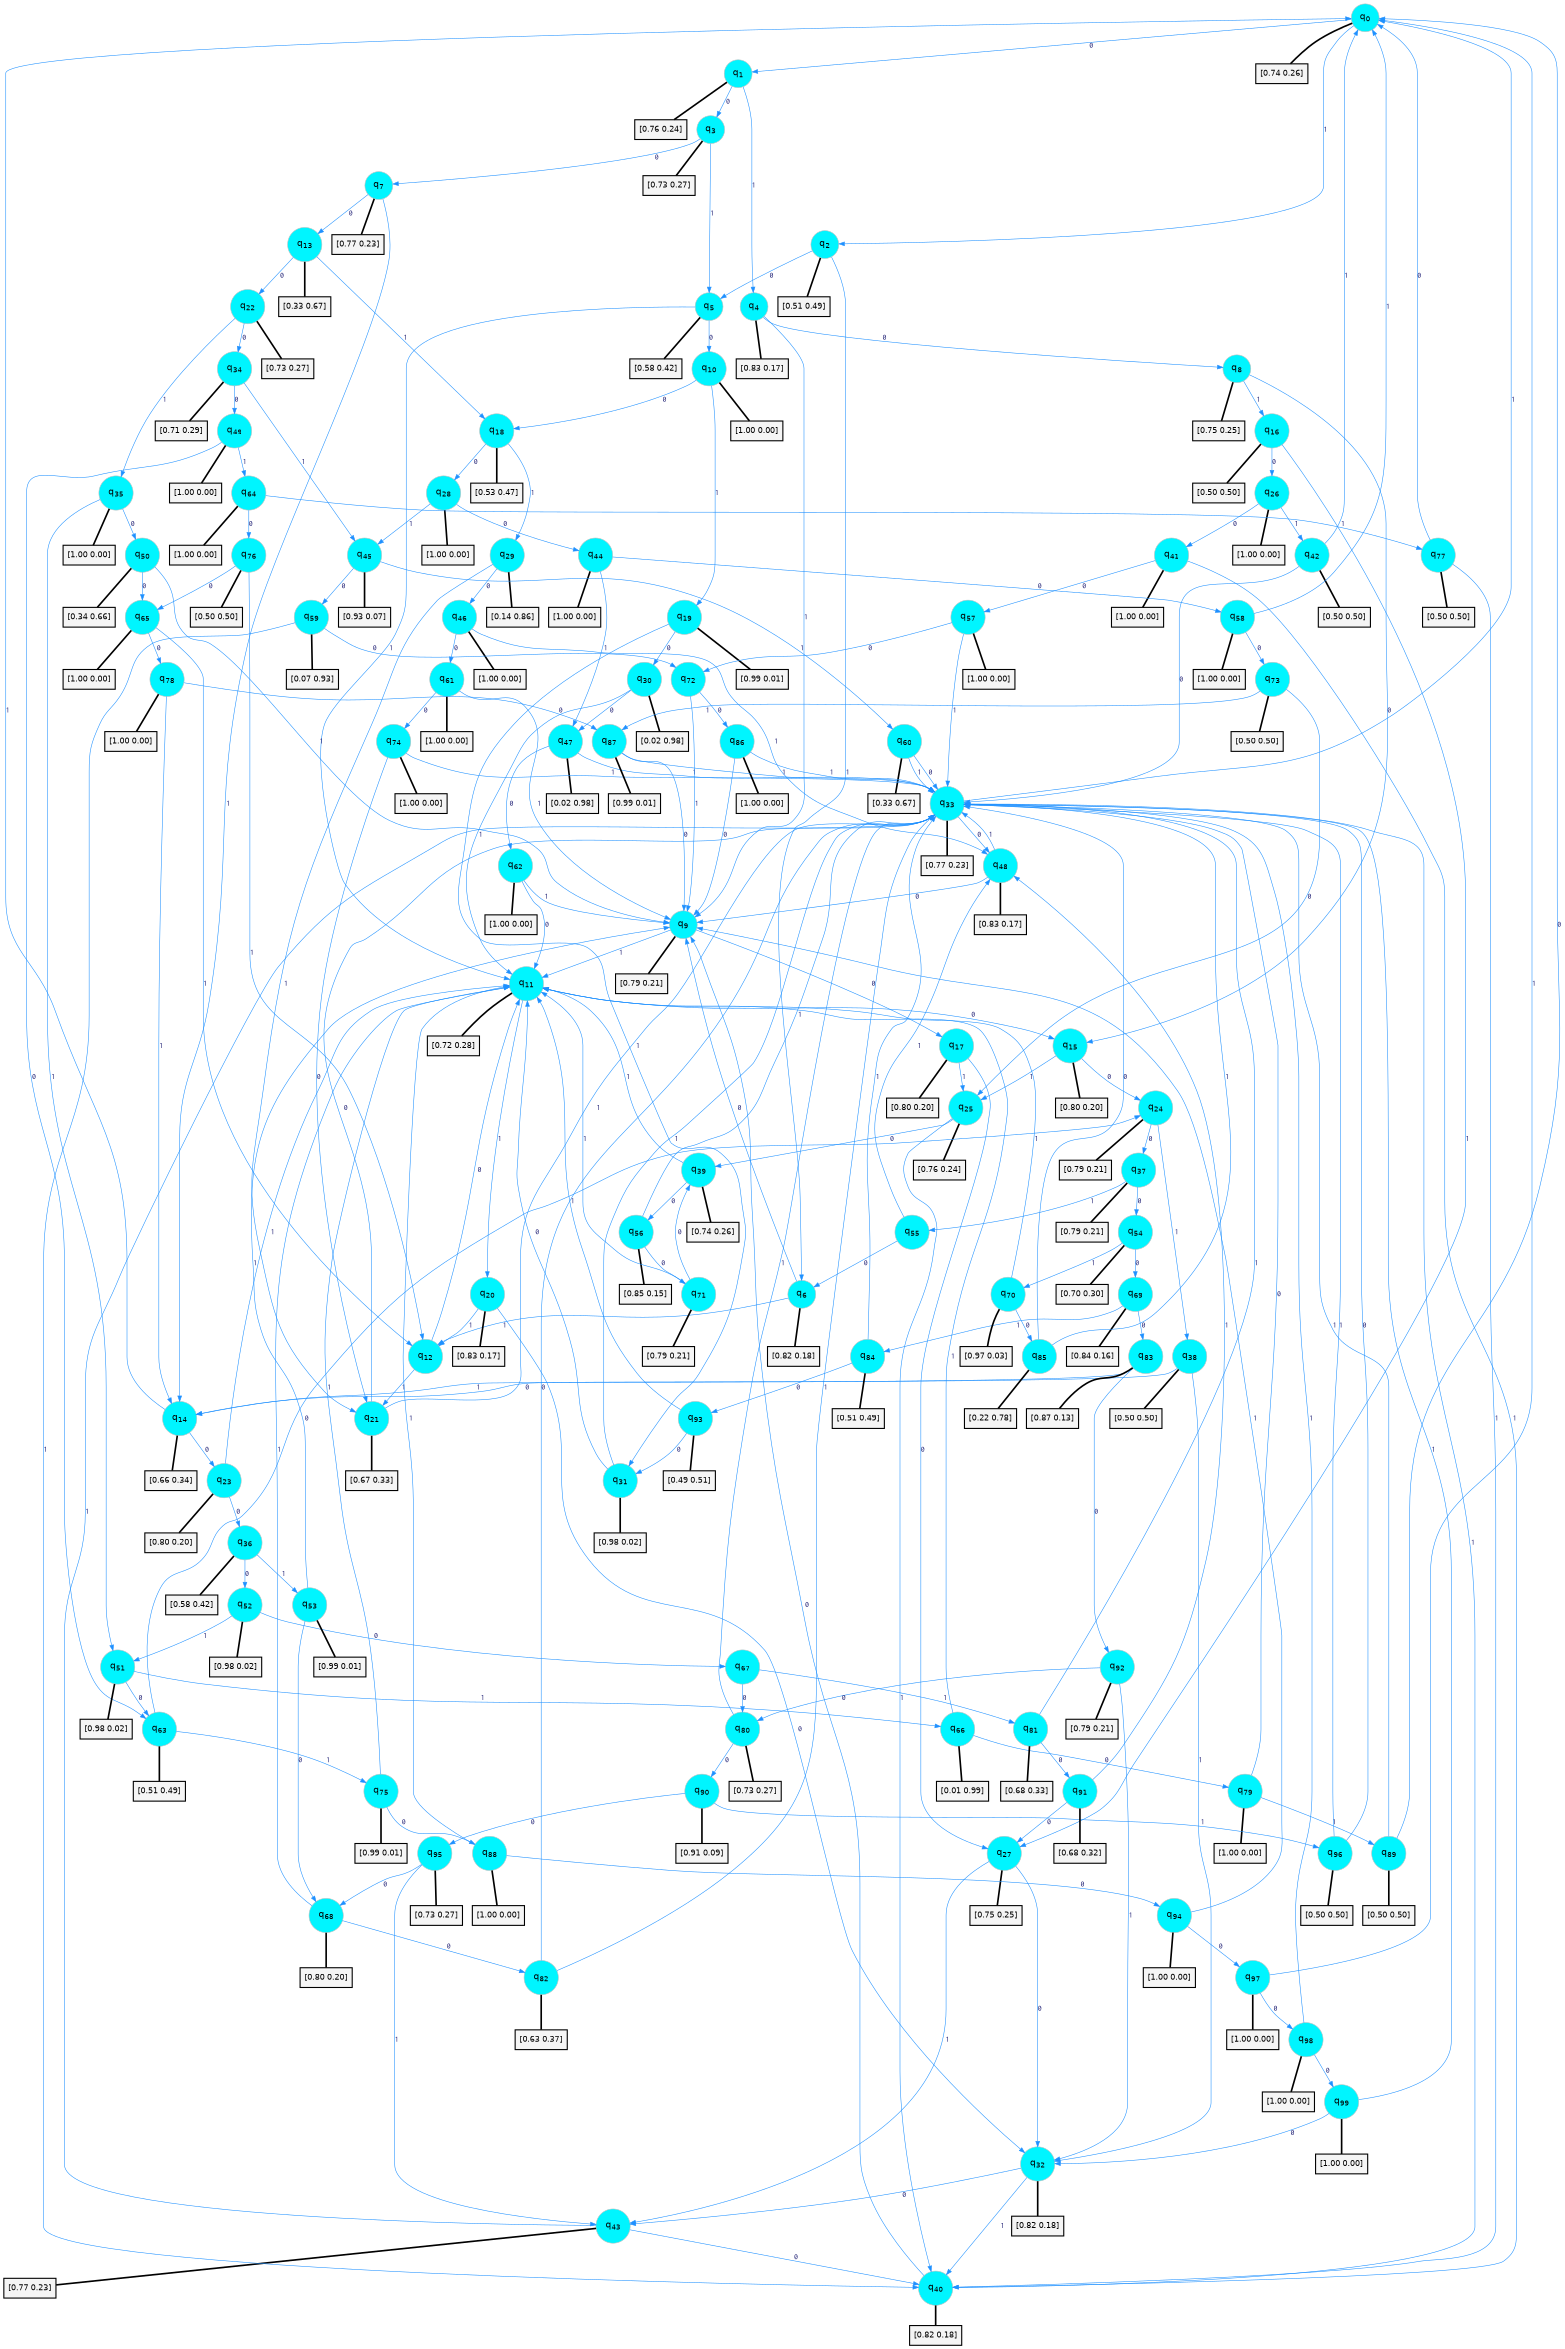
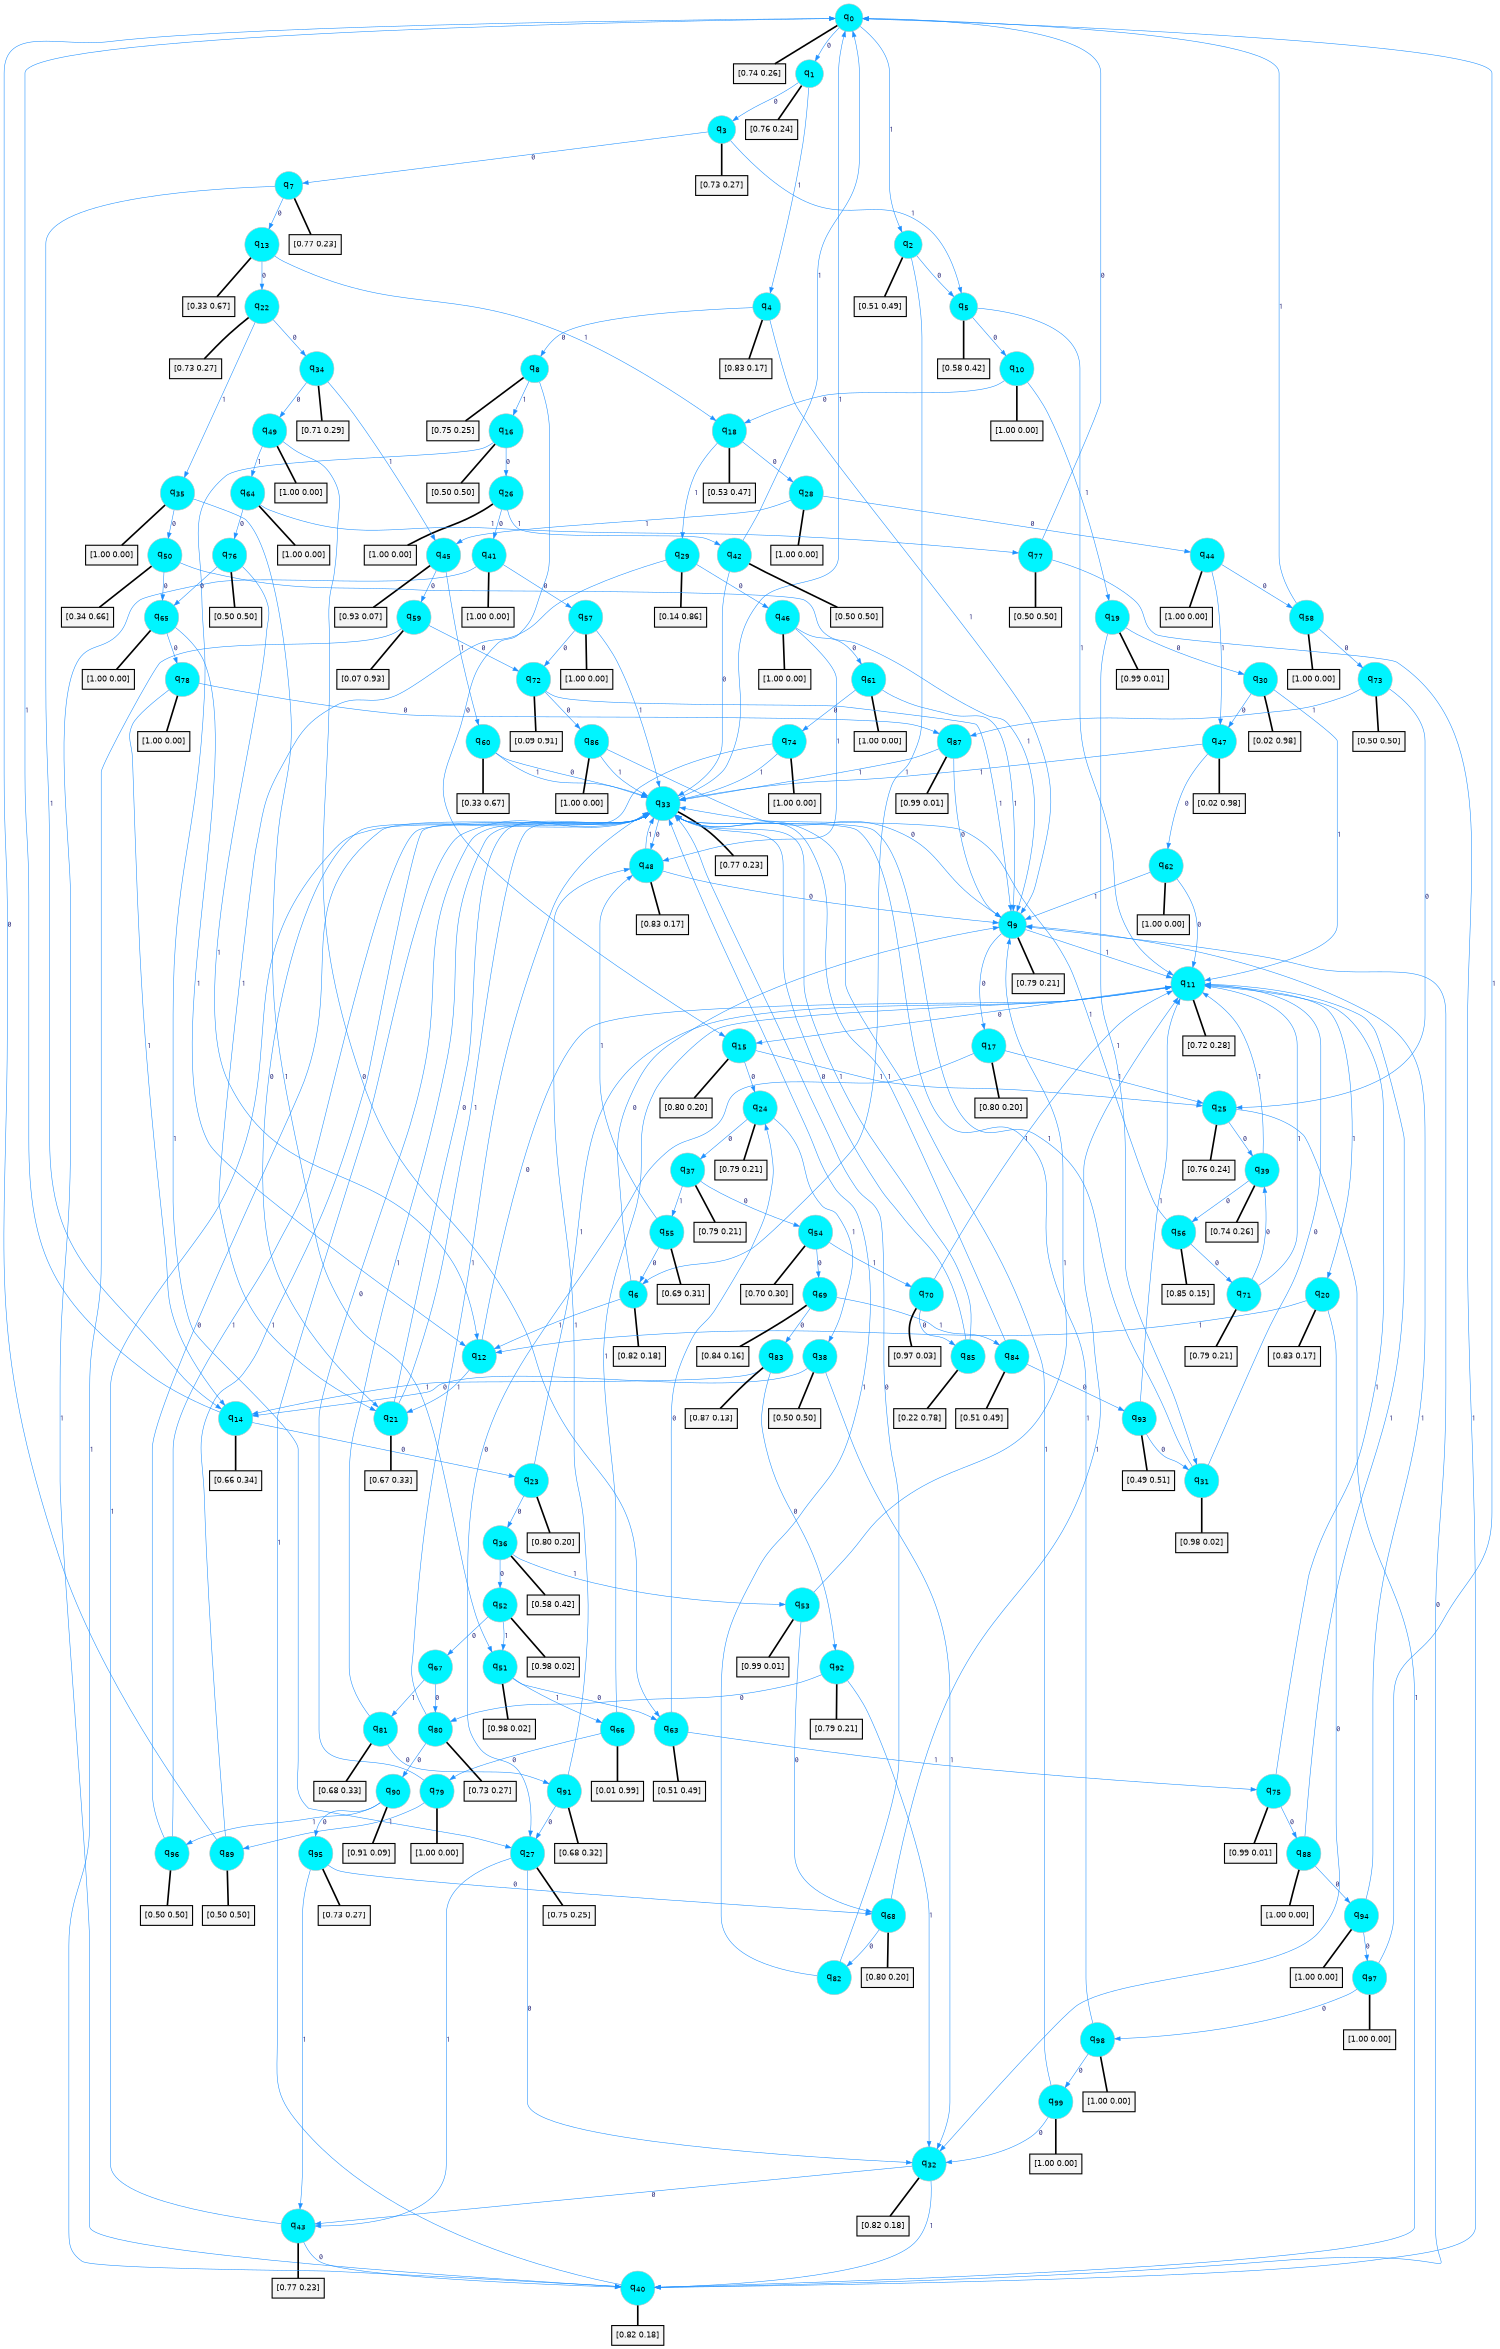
node "[0.09 0.91]": added
node "[0.69 0.31]": added
node "[0.63 0.37]": removed
